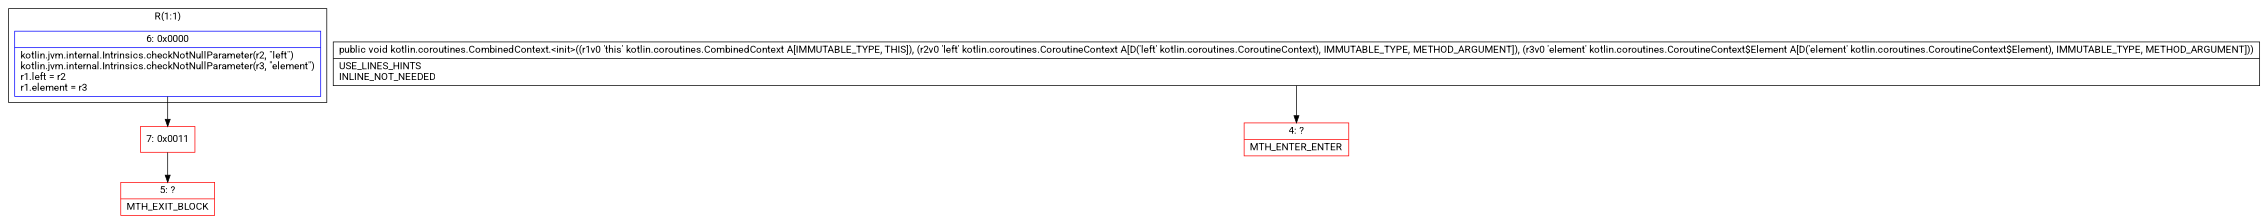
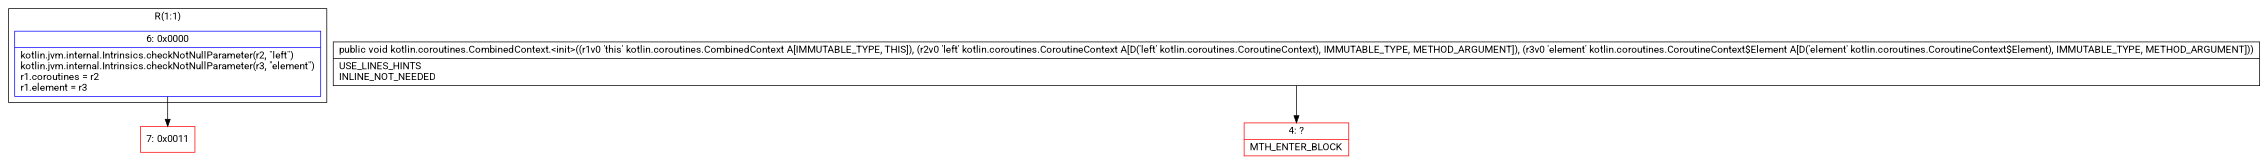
node "6: 0x0000": text "r1.left = r2" -> "r1.coroutines = r2"
node "4: ?": text "MTH_ENTER_ENTER" -> "MTH_ENTER_BLOCK"
node "5: ?": removed
